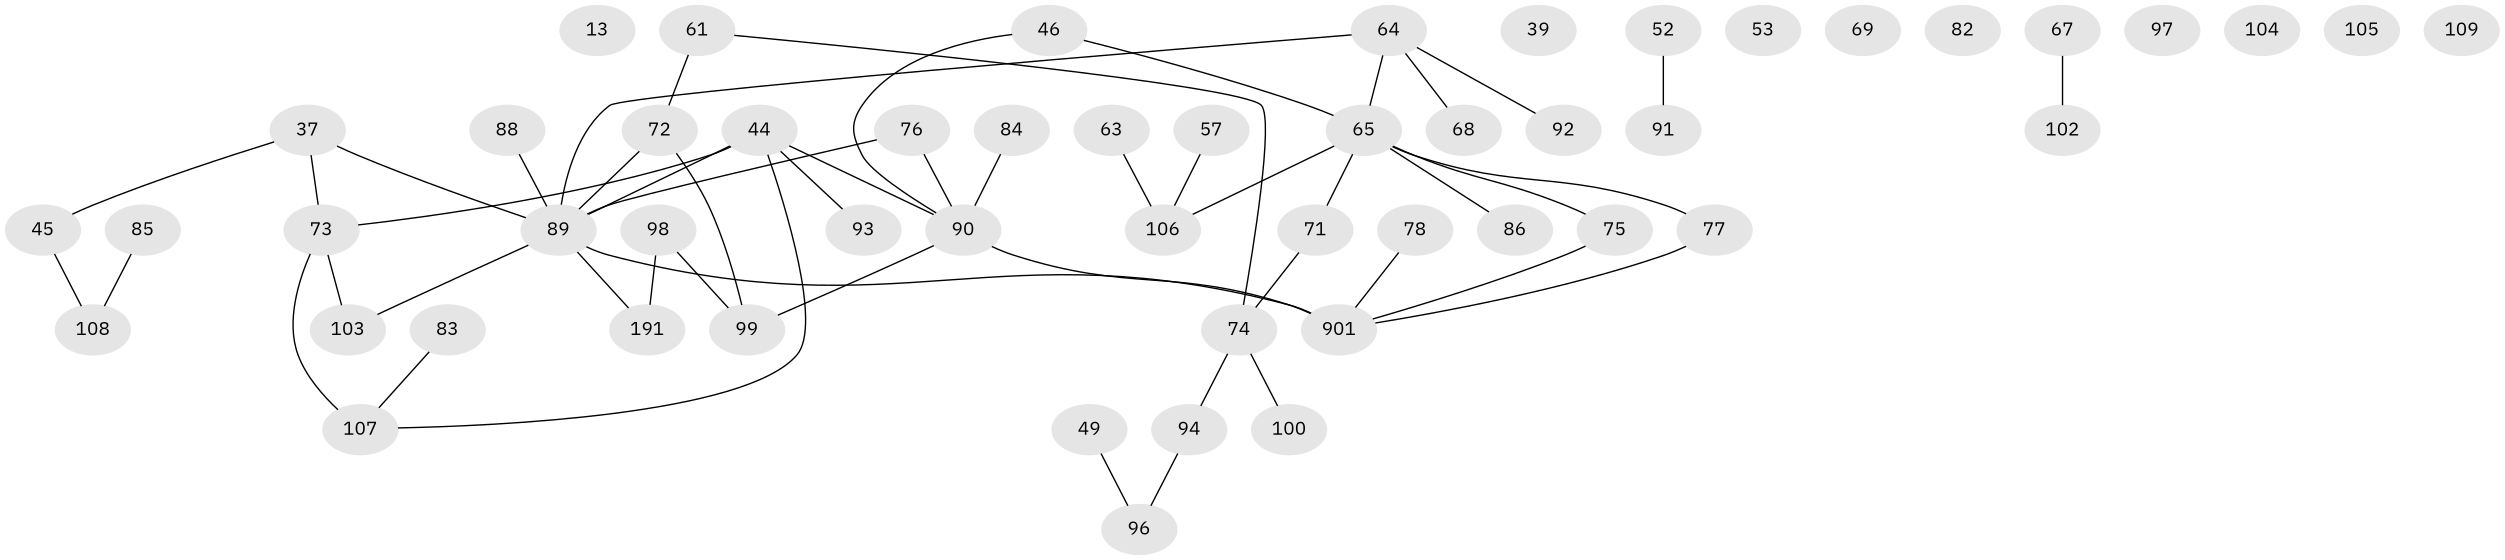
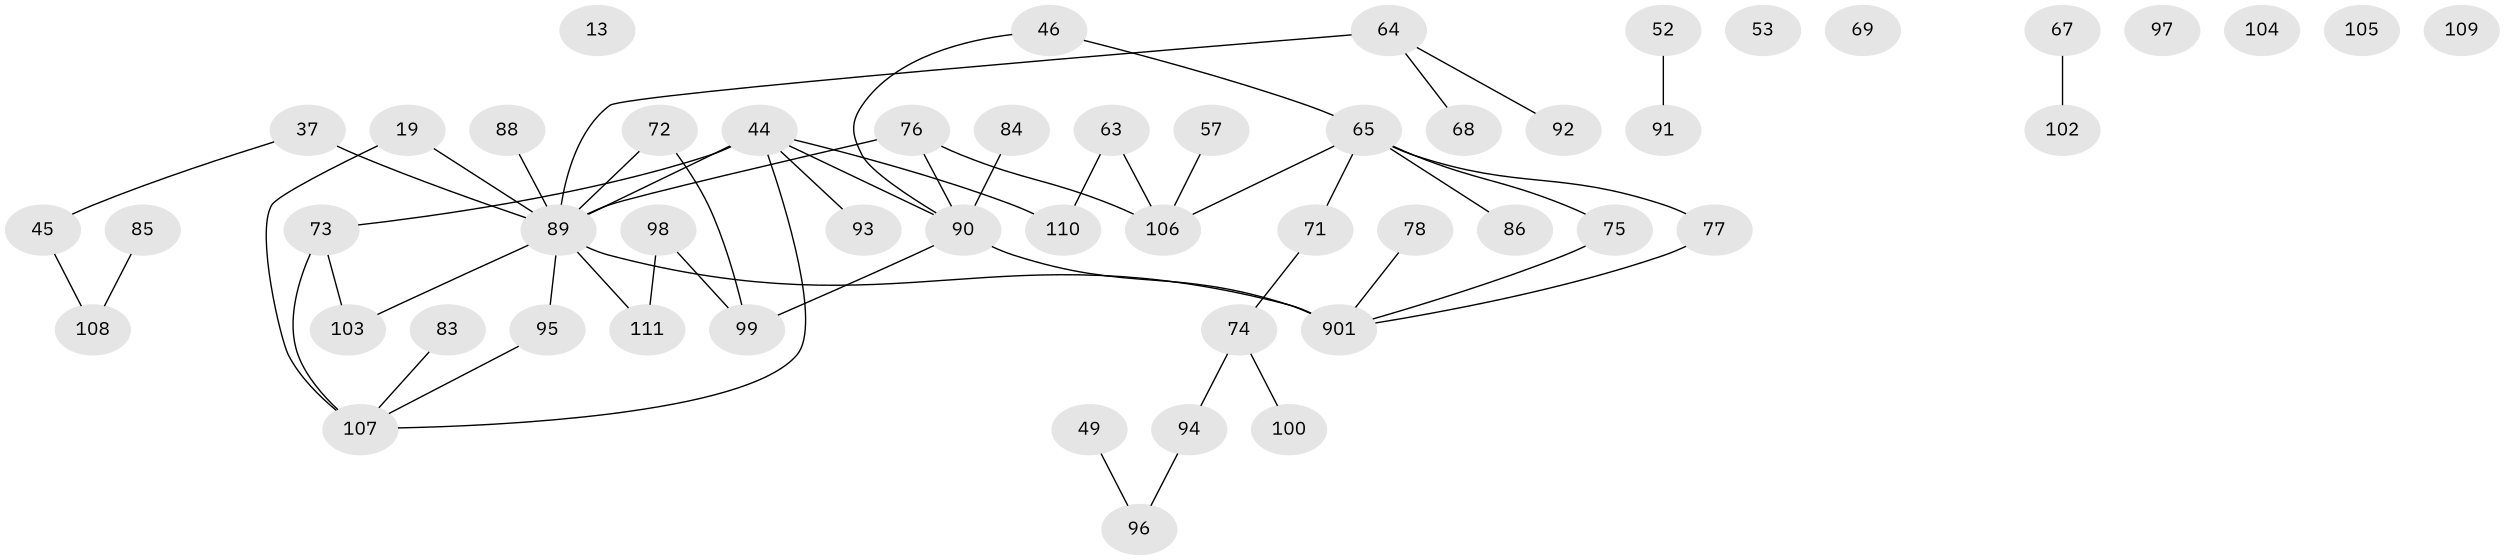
node "61": removed
node "39": removed
node "82": removed
edge "64" -- "65": removed
node "19": added
edge "37" -- "73": removed
edge "76" -- "106": added
node "110": added
node "95": added
node "191": label "191" -> "111"
